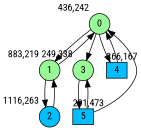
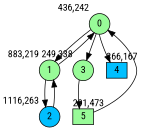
edge "4 366,167" -> "0 436,242": removed
edge "5 291,473" -> "3 249,338": removed
node "5 291,473": fillcolor deepskyblue -> palegreen
